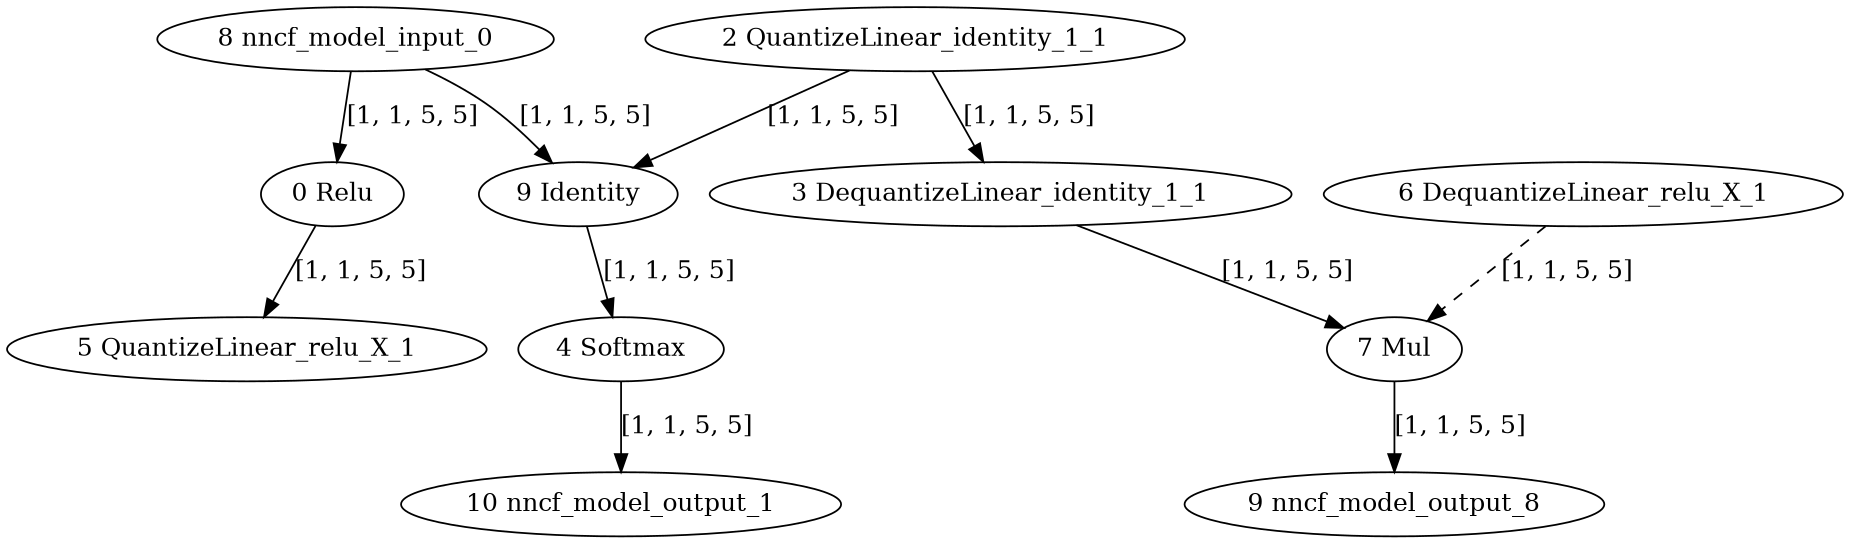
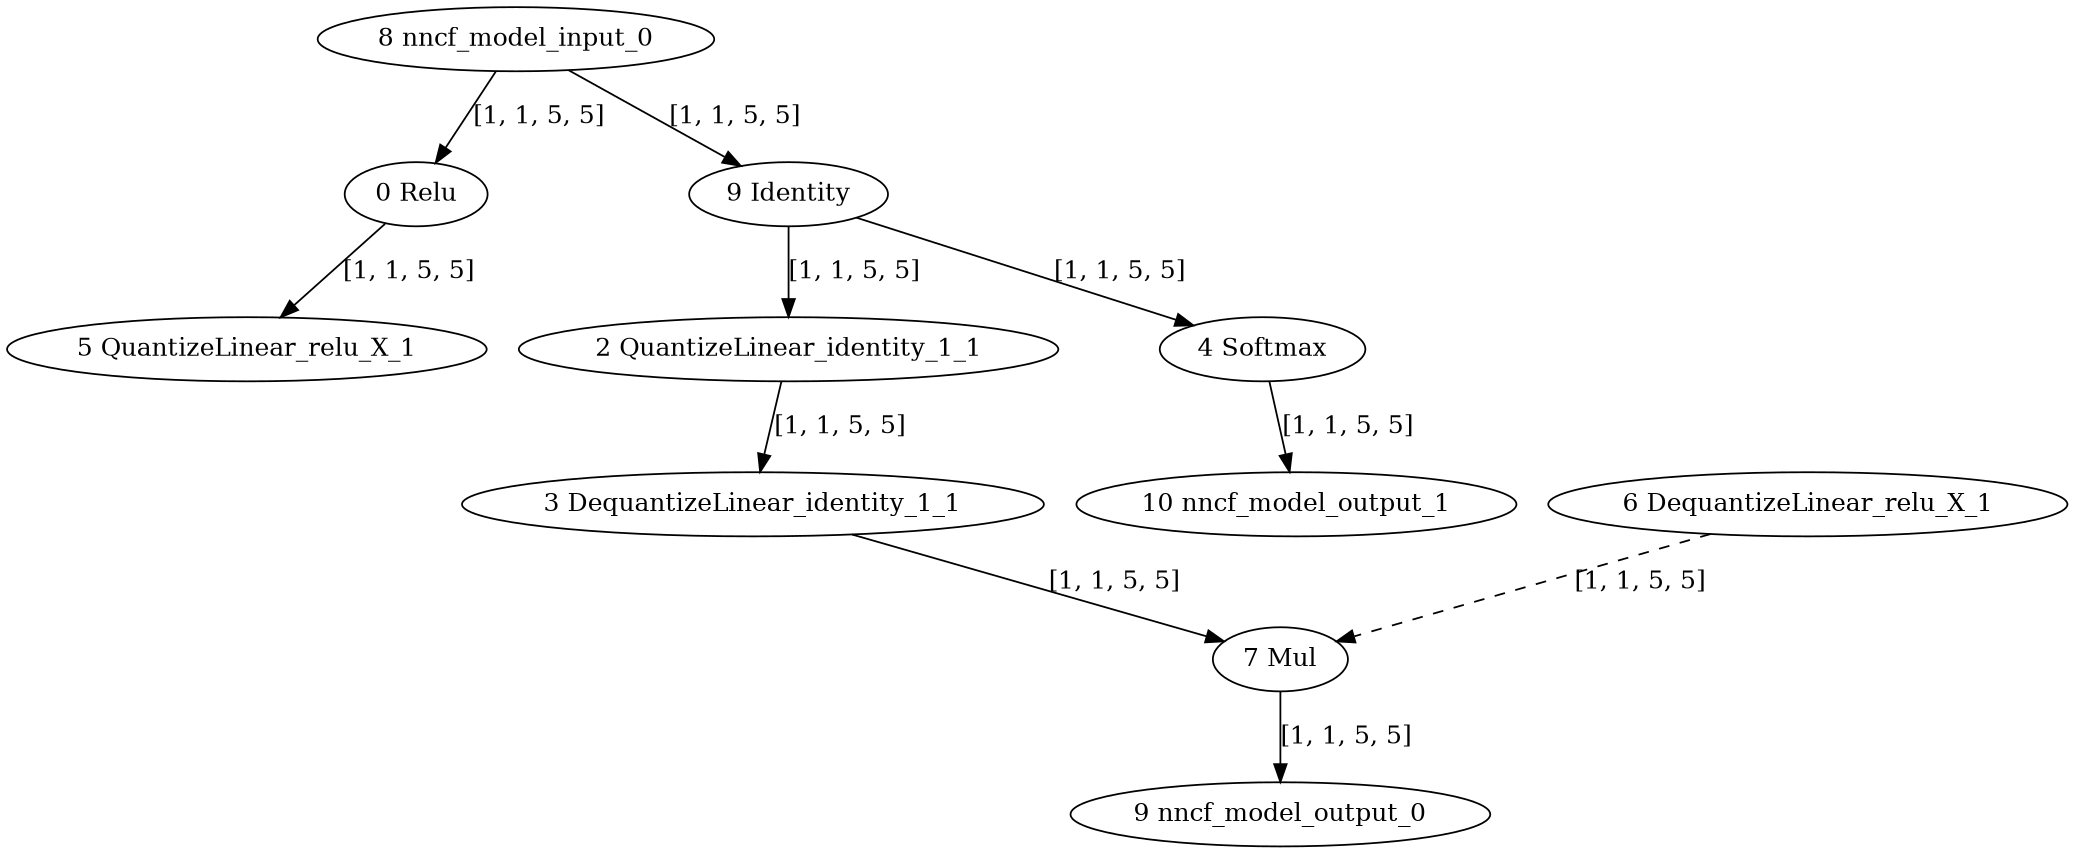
edge "2 QuantizeLinear_identity_1_1" -> "9 Identity": reversed
node "9 nncf_model_output_8": label "9 nncf_model_output_8" -> "9 nncf_model_output_0"
